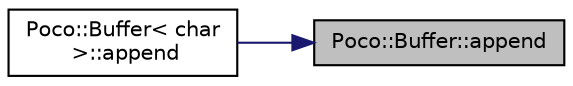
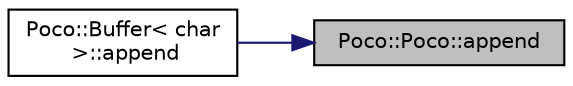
node "Poco::Buffer::append": label "Poco::Buffer::append" -> "Poco::Poco::append"
